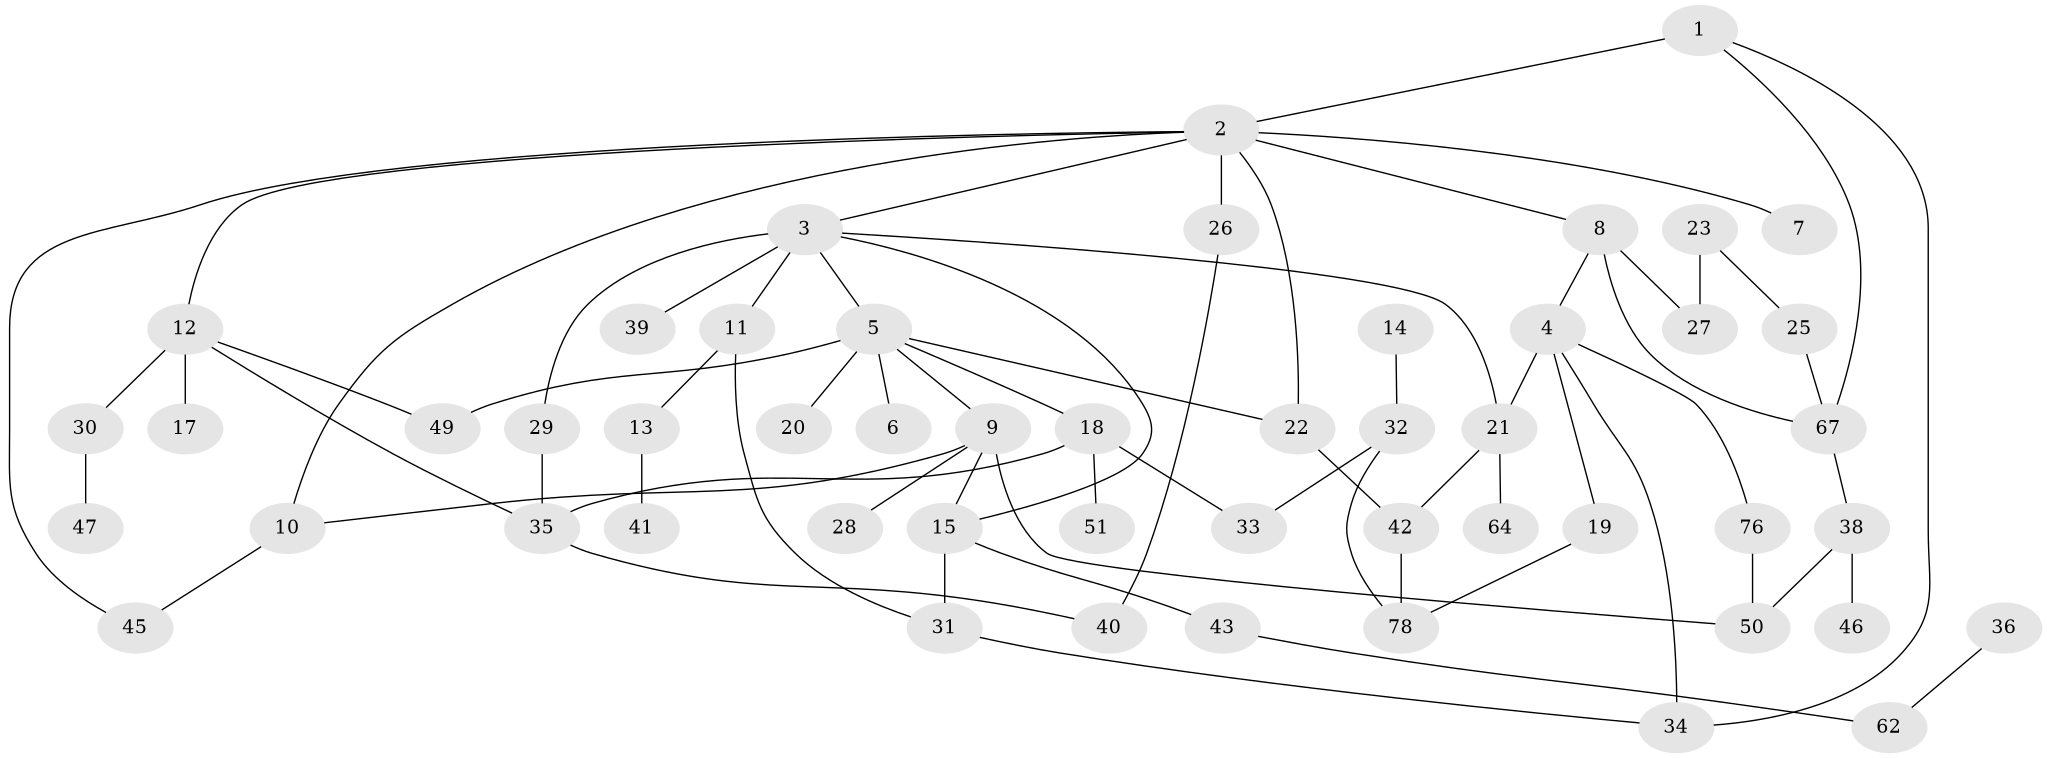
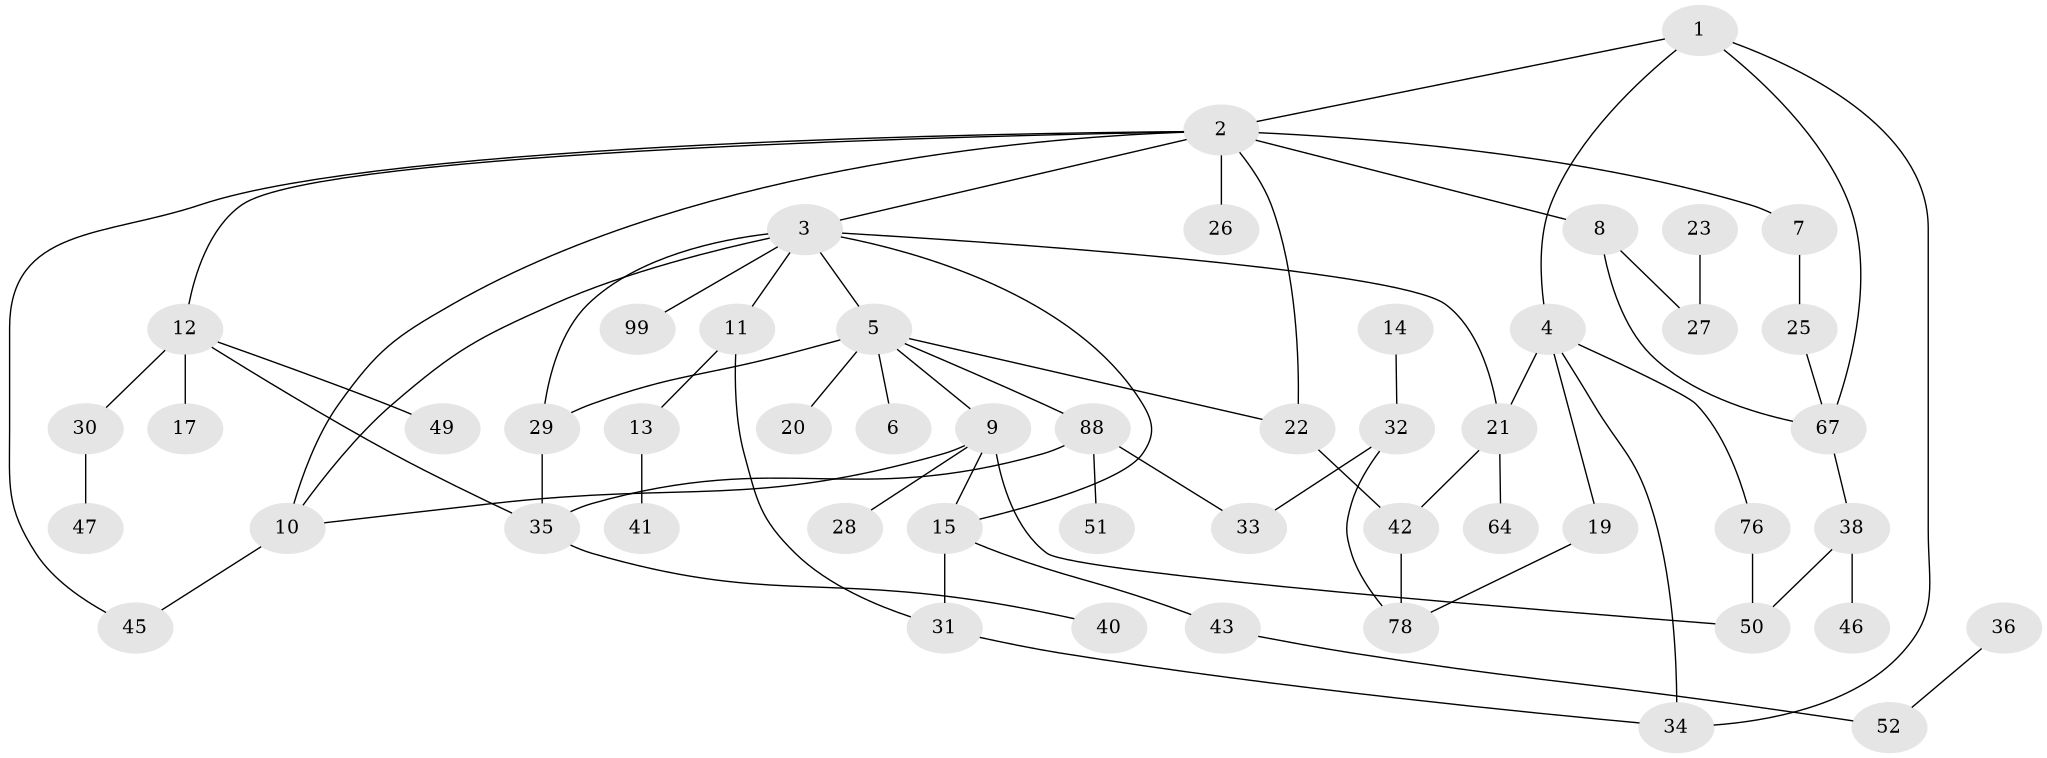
edge "8" -- "4": now "1" -- "4"
edge "23" -- "25": now "7" -- "25"
edge "3" -- "10": added
node "39": label "39" -> "99"
edge "5" -- "49": now "5" -- "29"
node "18": label "18" -> "88"
edge "26" -- "40": removed
node "62": label "62" -> "52"
